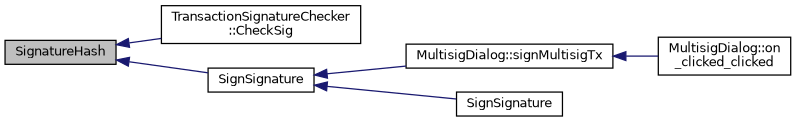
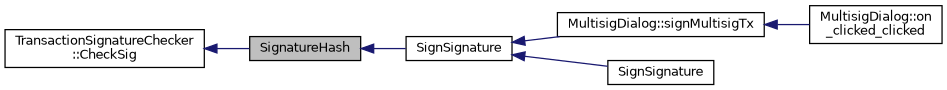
edge "TransactionSignatureChecker ::CheckSig" -> "SignatureHash": reversed
